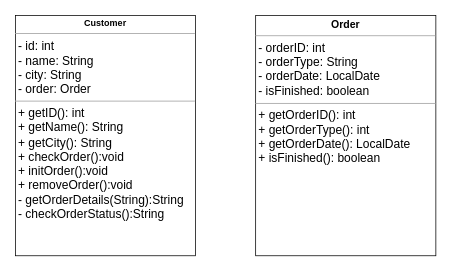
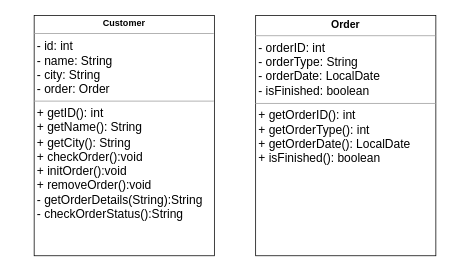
node "Customer - id: int - name: String - city: String - order: Order + getID(): int + getName(): String + getCity(): String + checkOrder():void + initOrder():void + removeOrder():void - getOrderDetails(String):String - checkOrderStatus():String": moved (105, 135) -> (124, 135)
